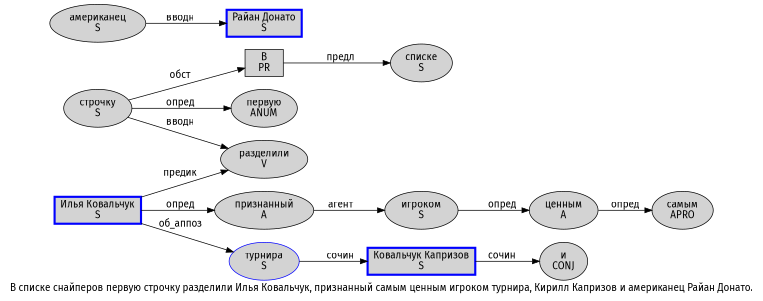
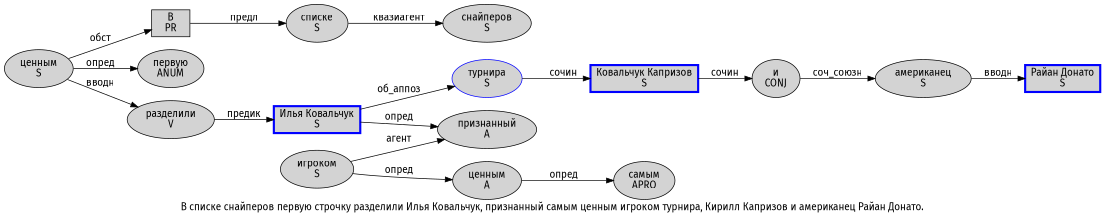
node "снайперов S": added
edge "и CONJ" -> "американец S": added, label "соч_союзн"
node "строчку S": label "строчку S" -> "ценным S"
edge "Илья Ковальчук S" -> "разделили V": reversed
edge "признанный A" -> "игроком S": reversed
